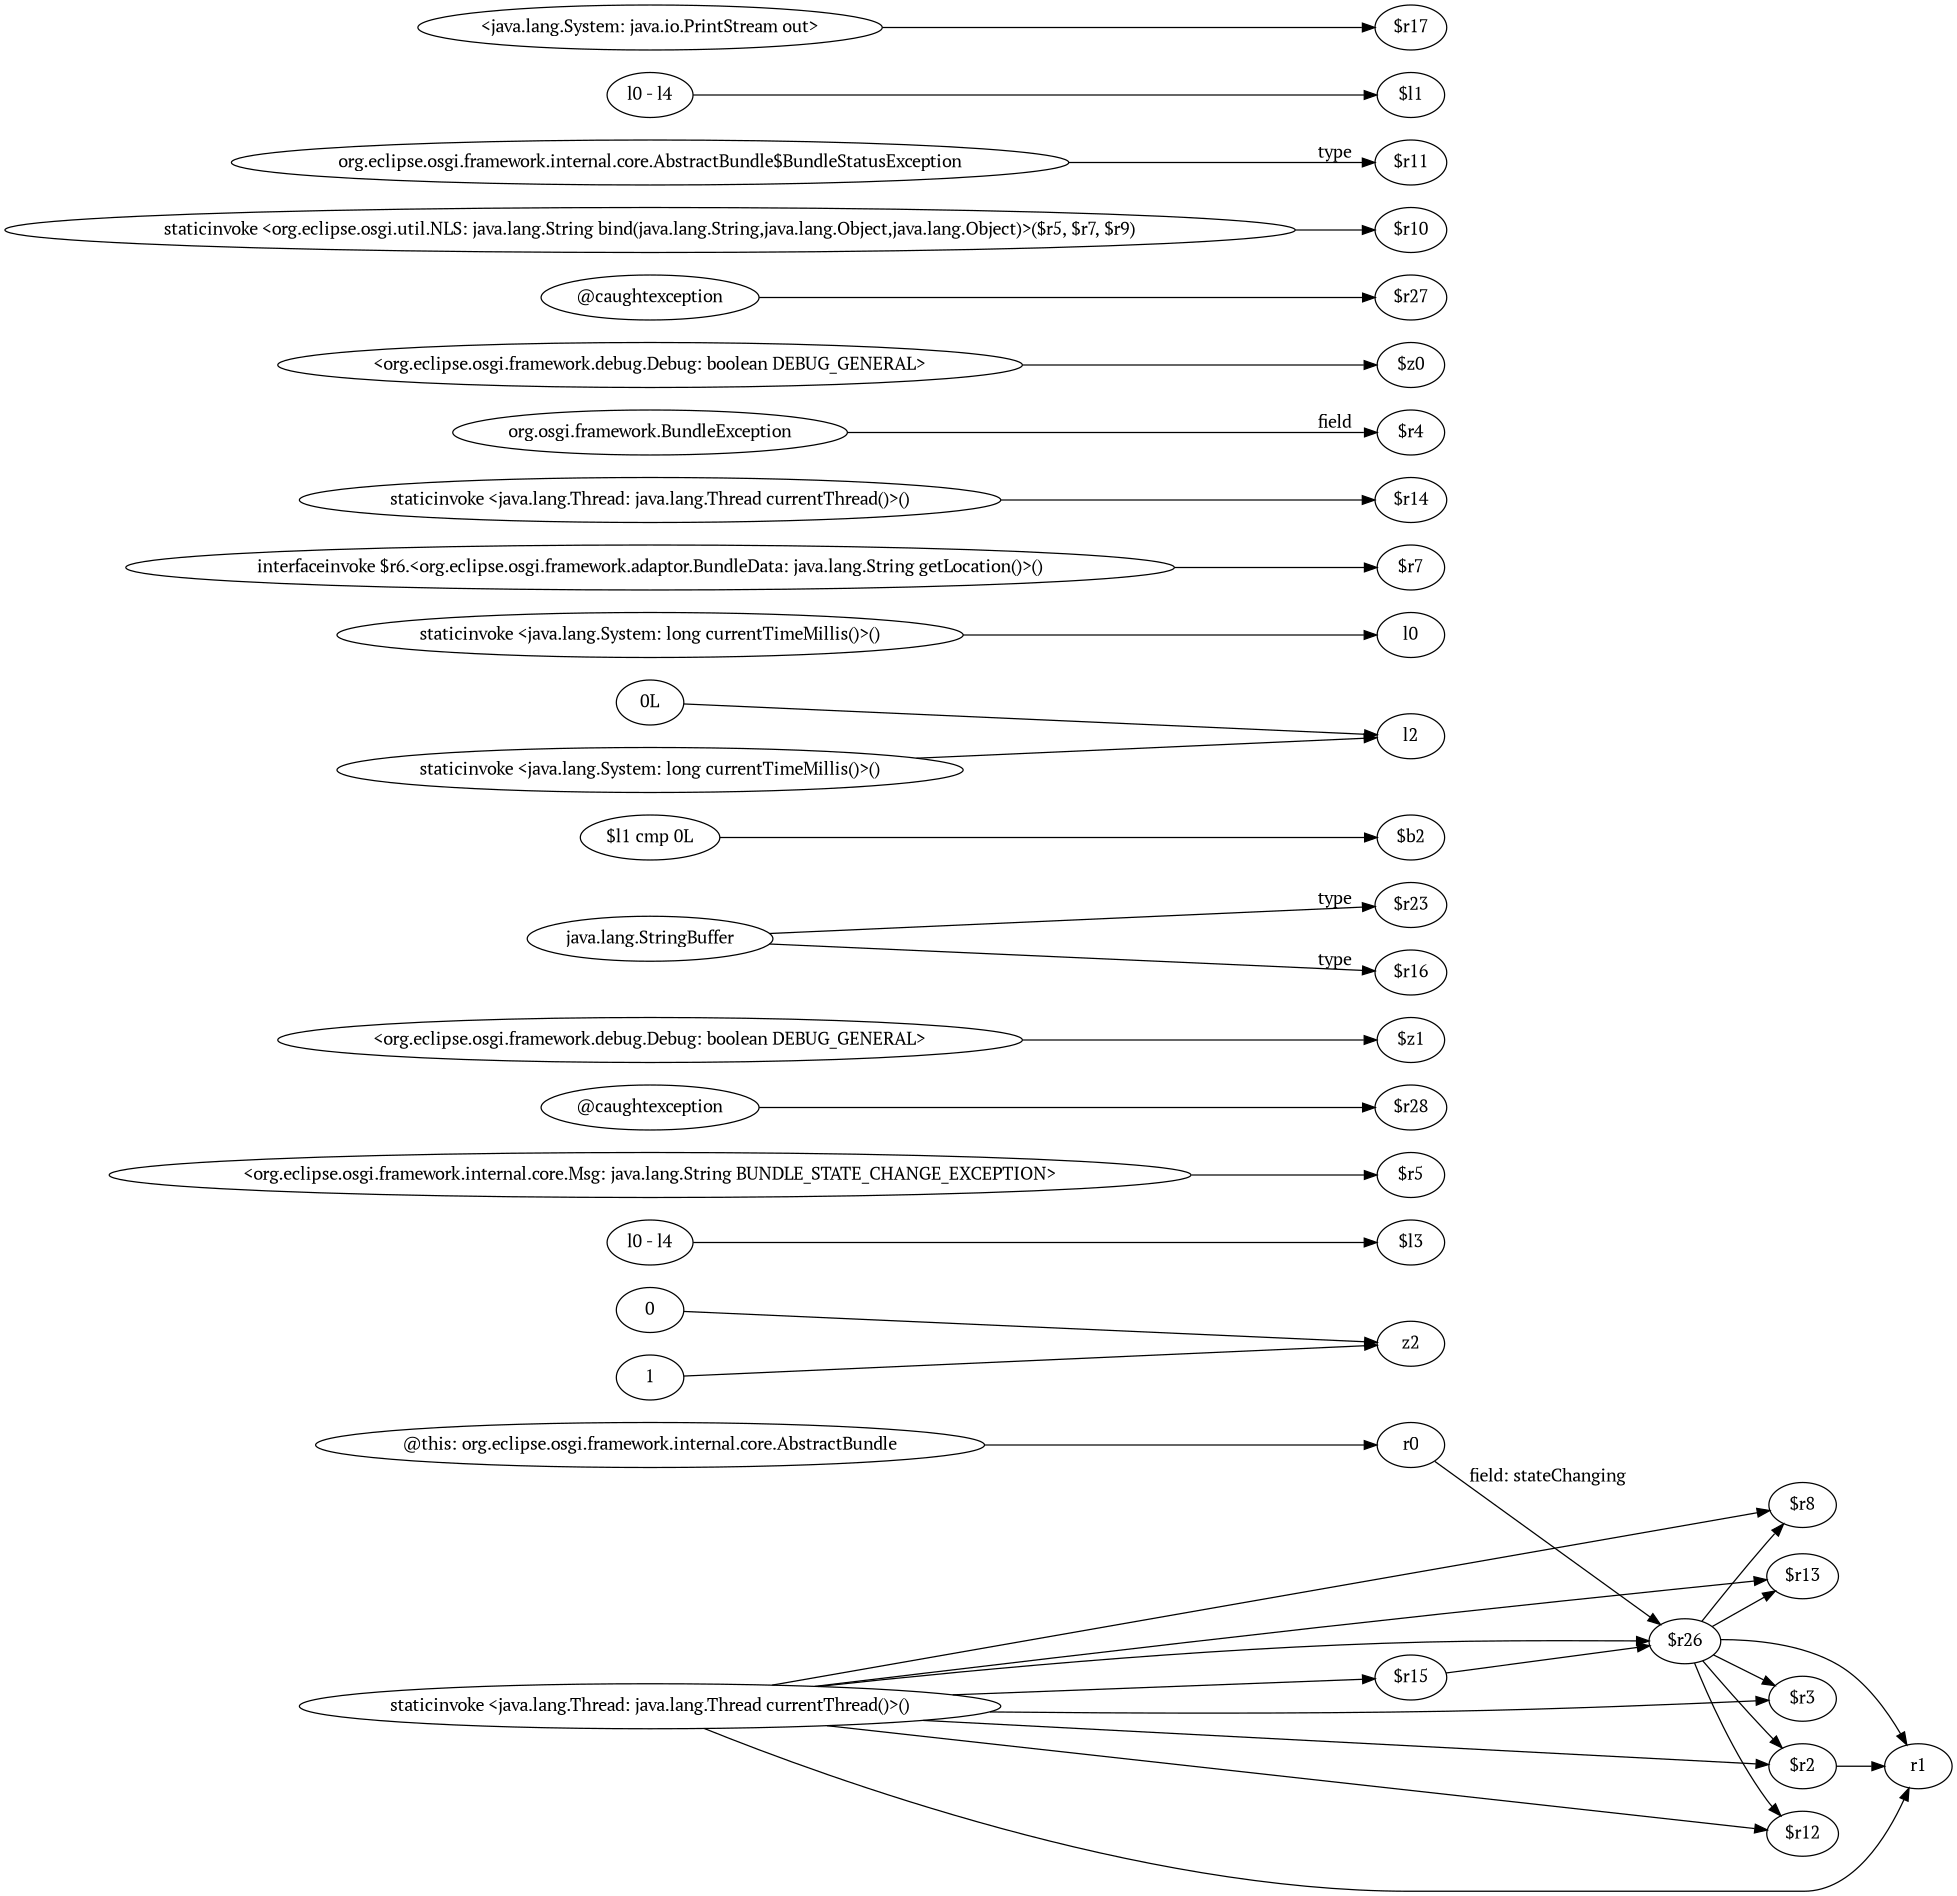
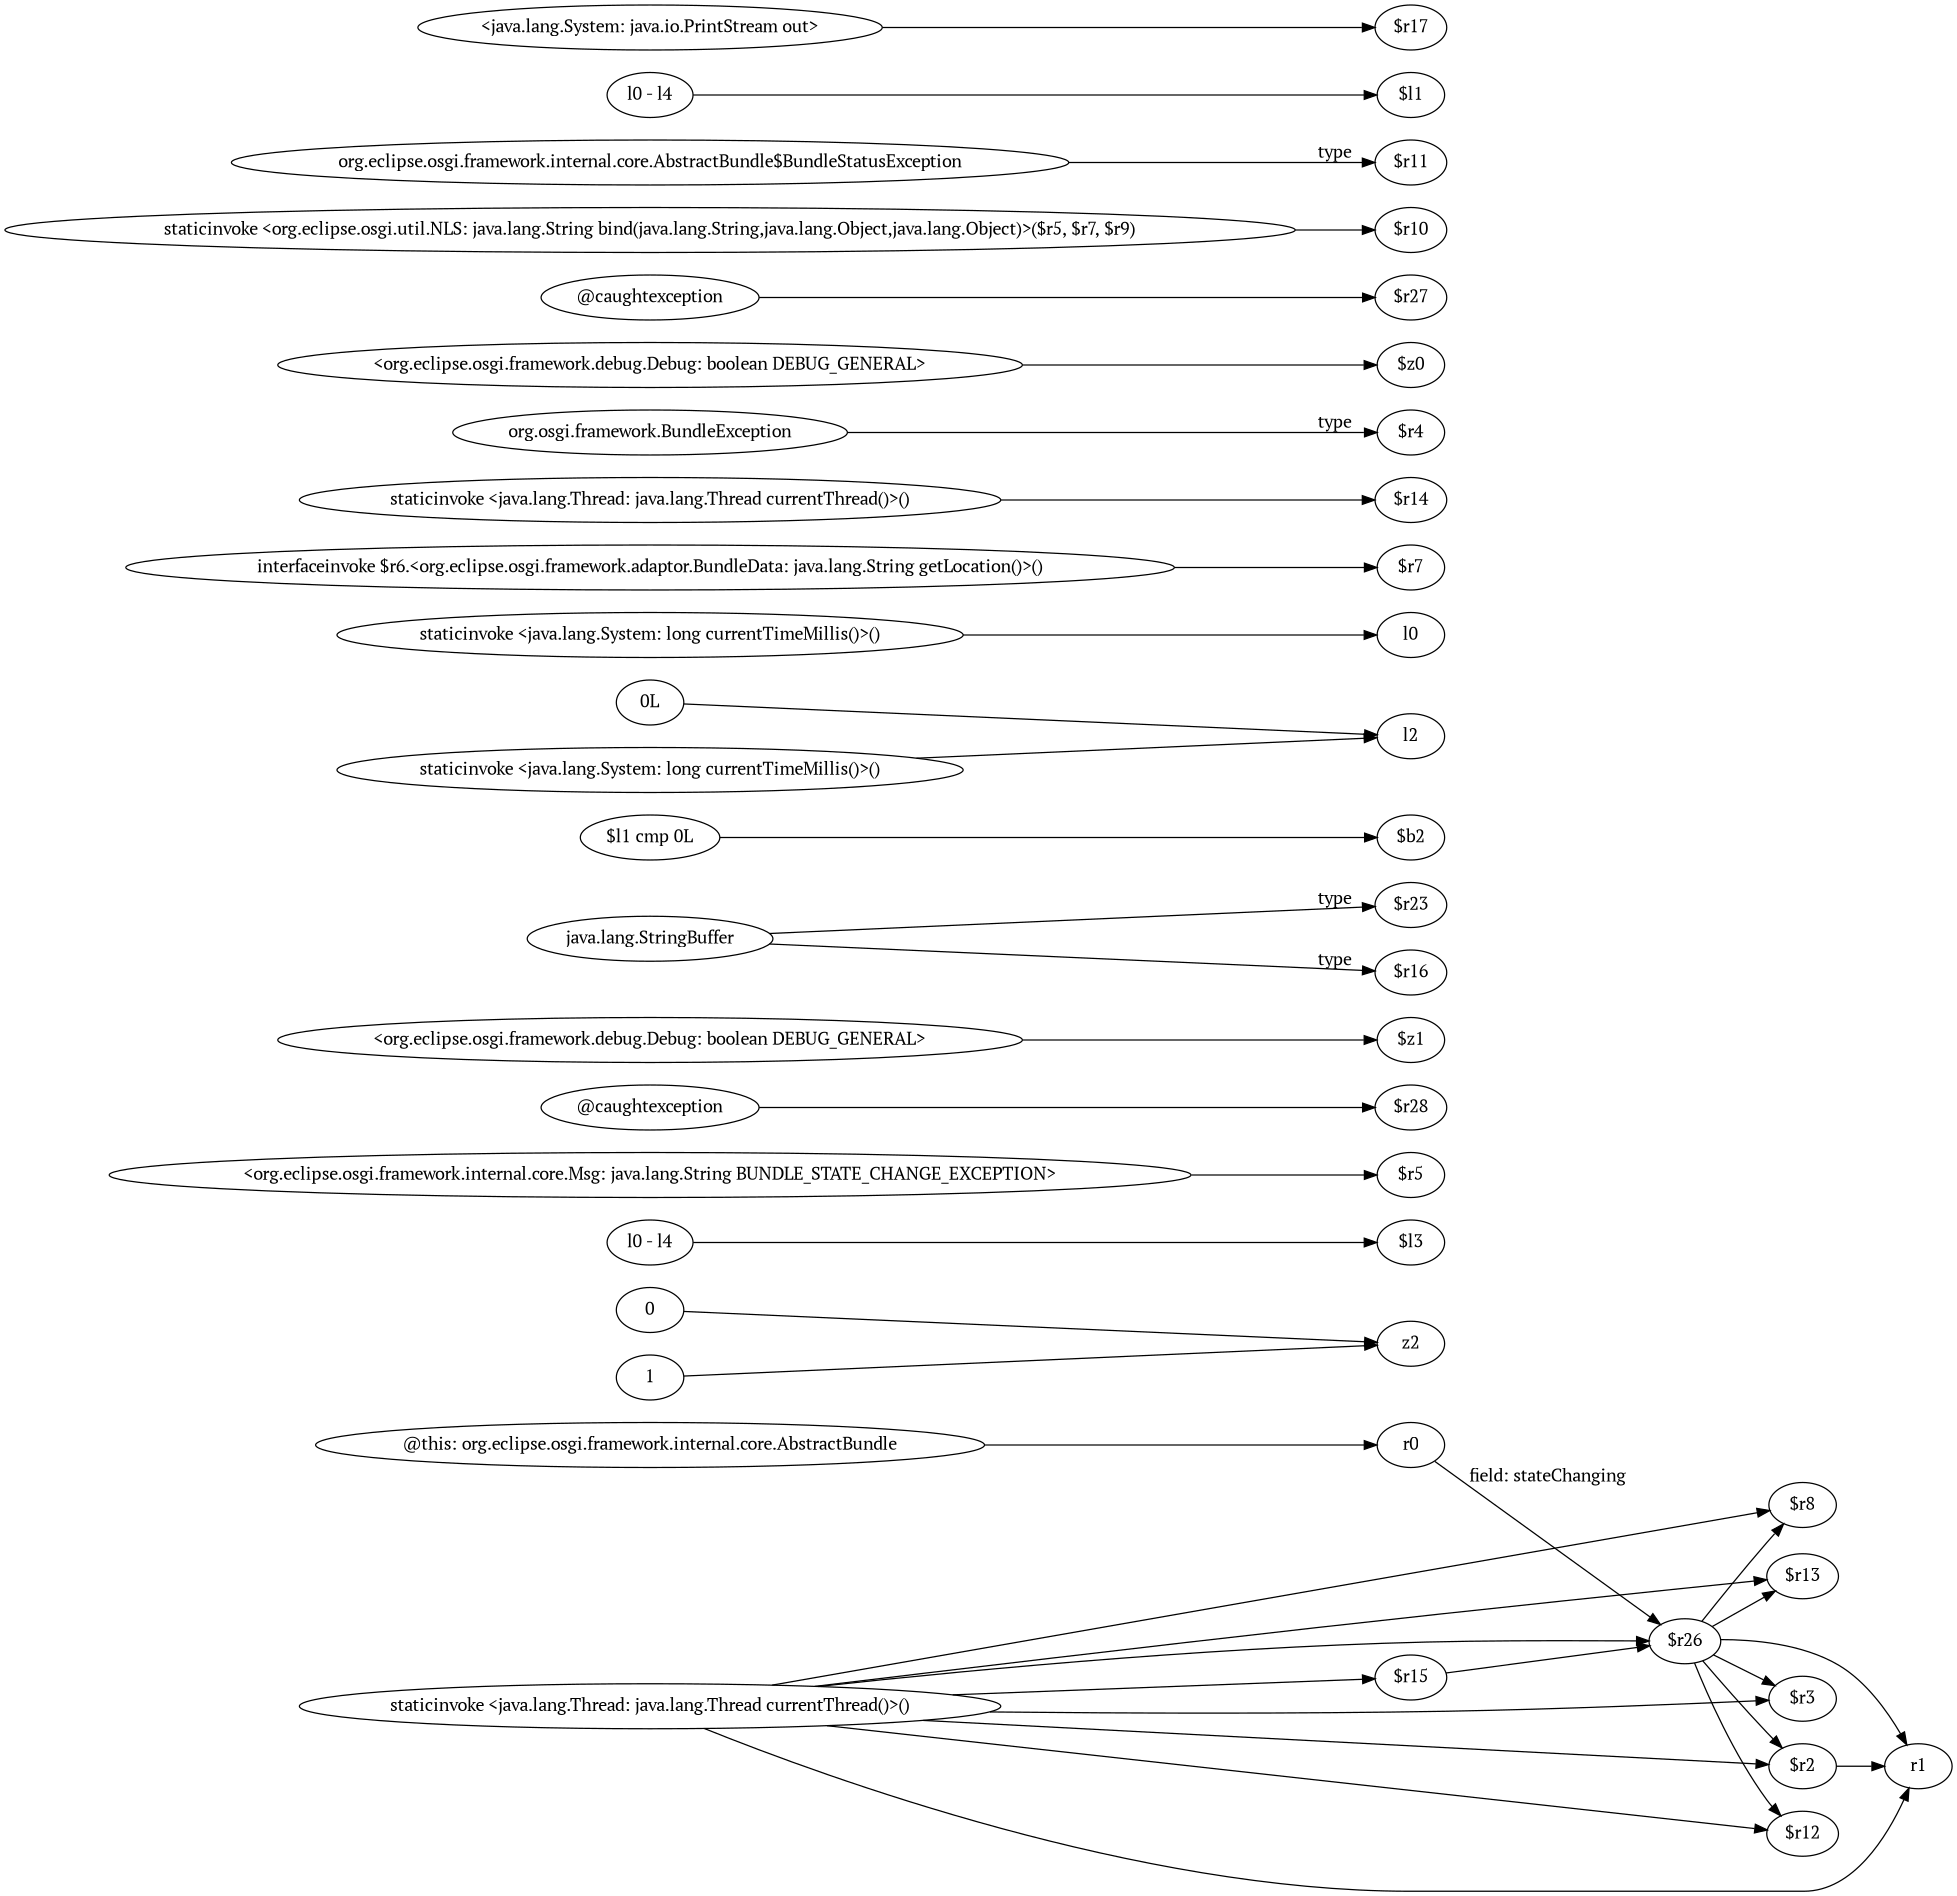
edge "org.osgi.framework.BundleException" -> "$r4": label "field" -> "type"
